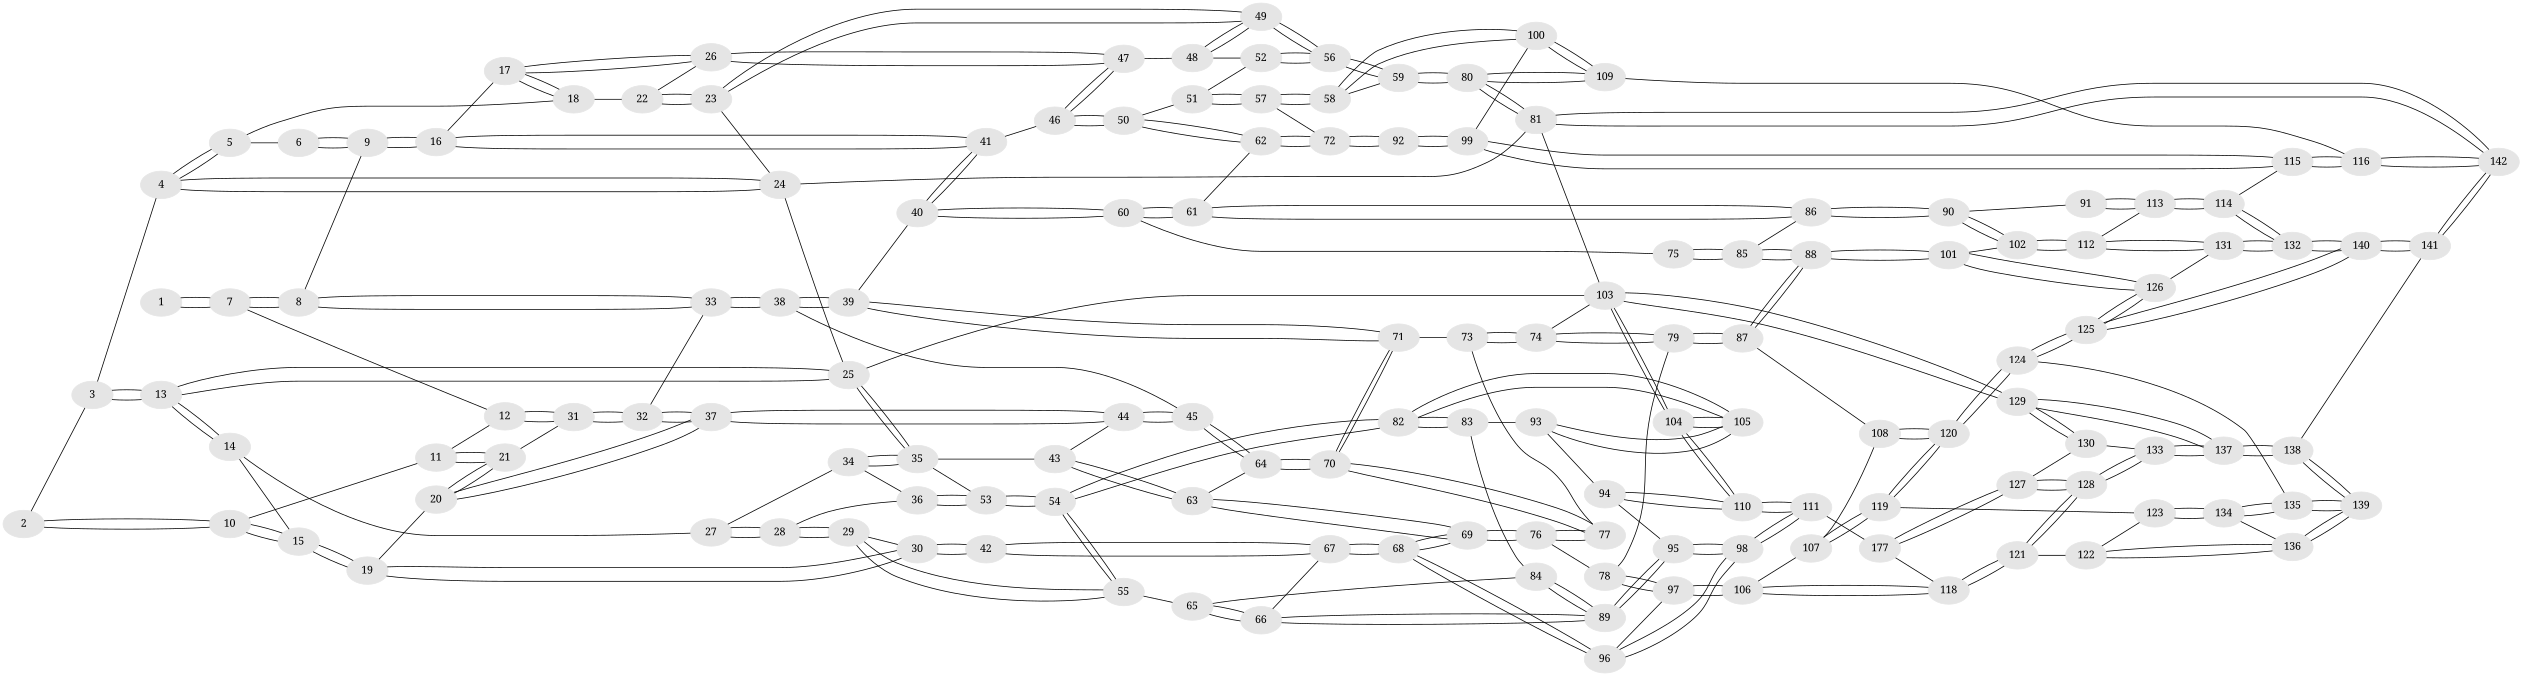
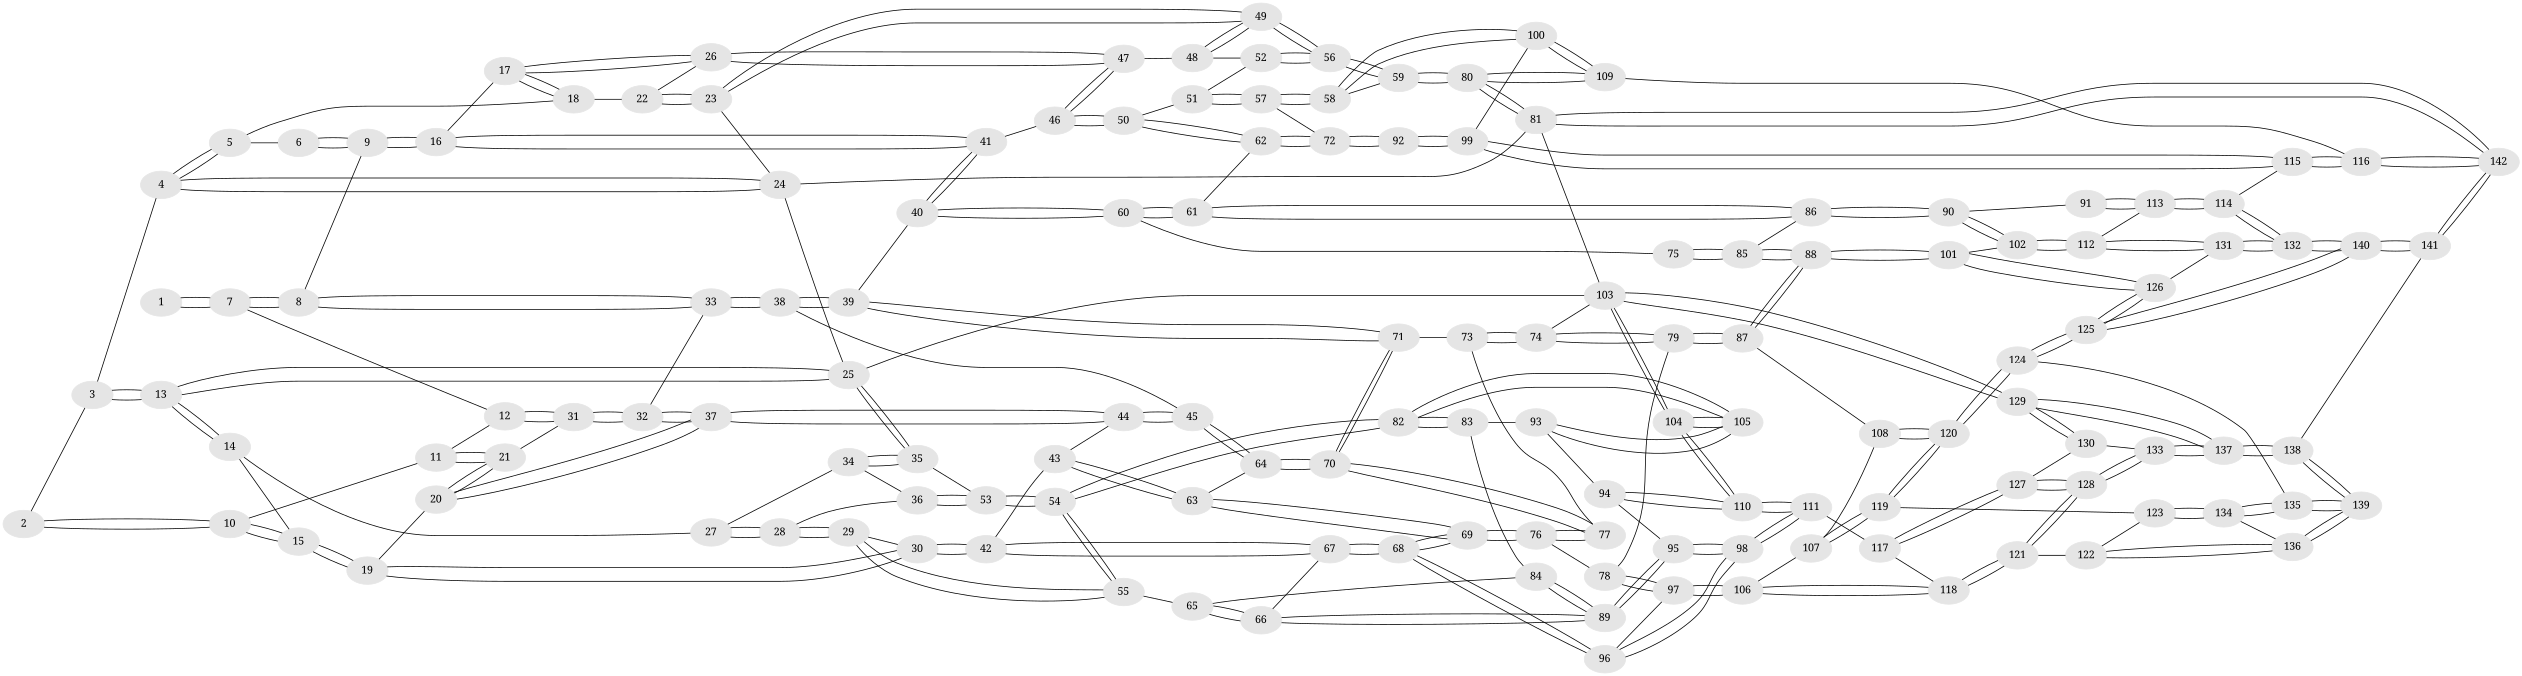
edge "35" -- "43": now "42" -- "43"
node "177": label "177" -> "117"
